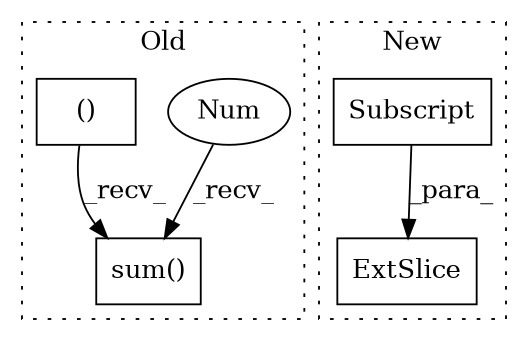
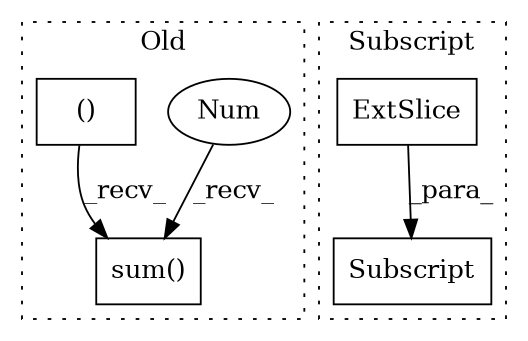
cluster "New": label "New" -> "Subscript"
edge "Subscript" -> "ExtSlice": reversed
